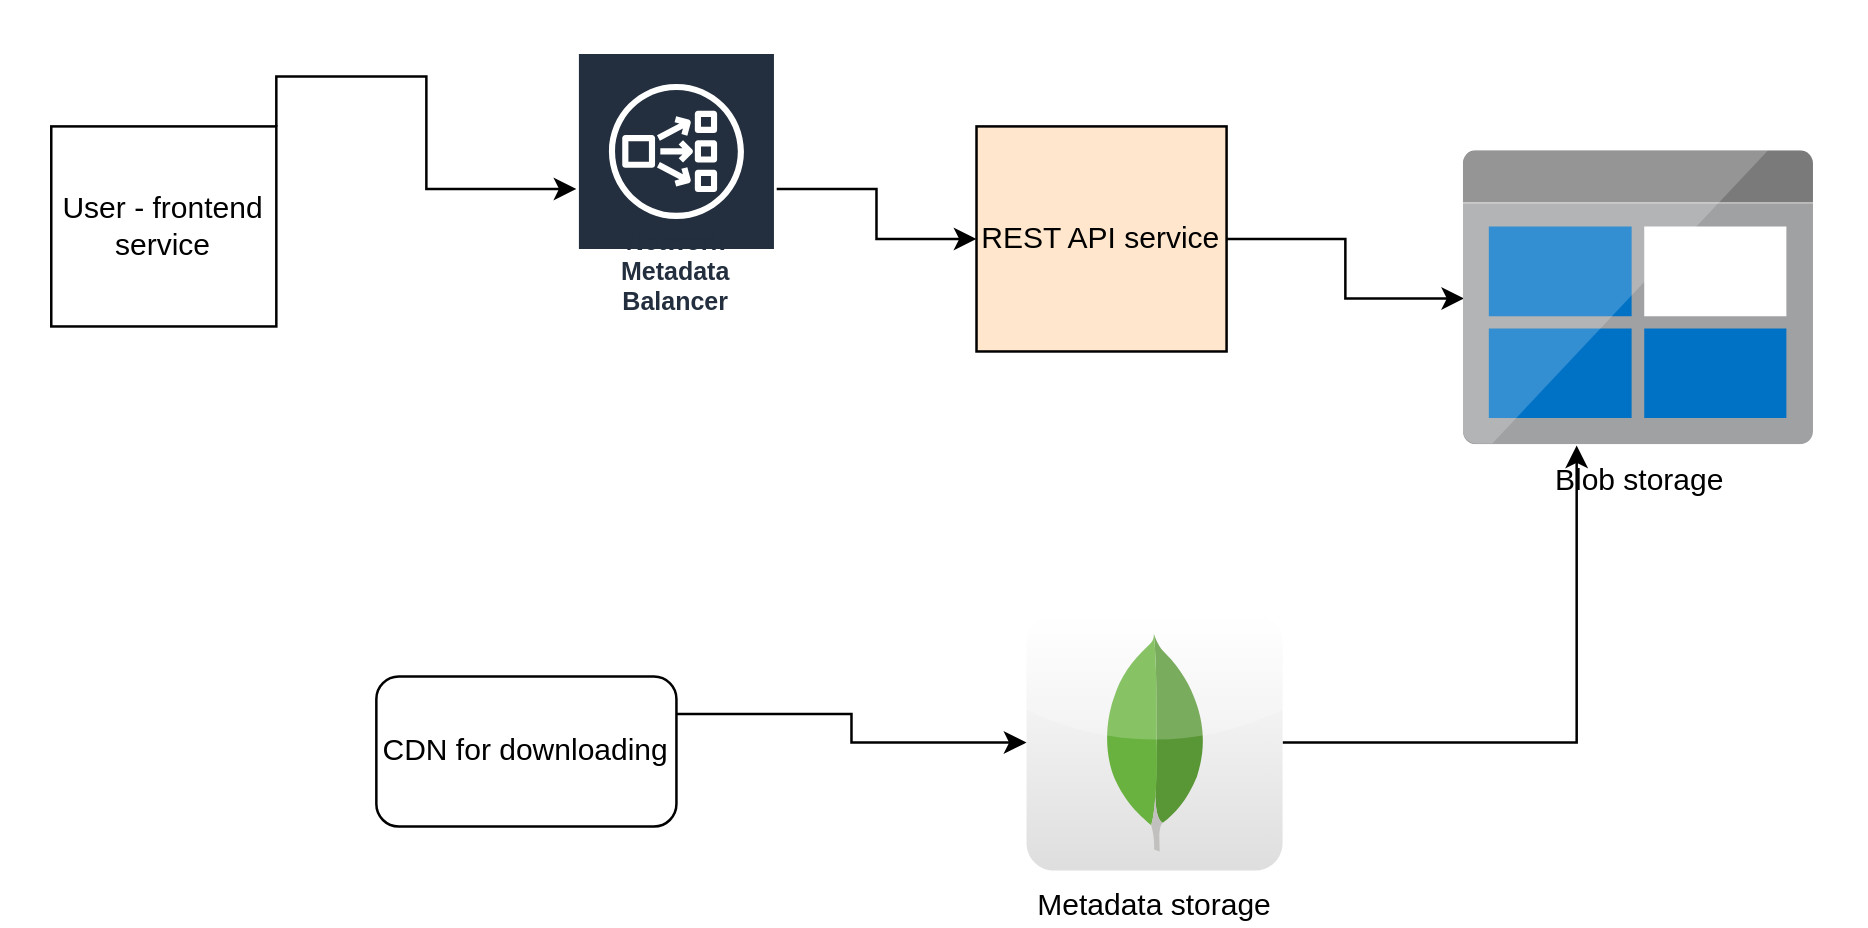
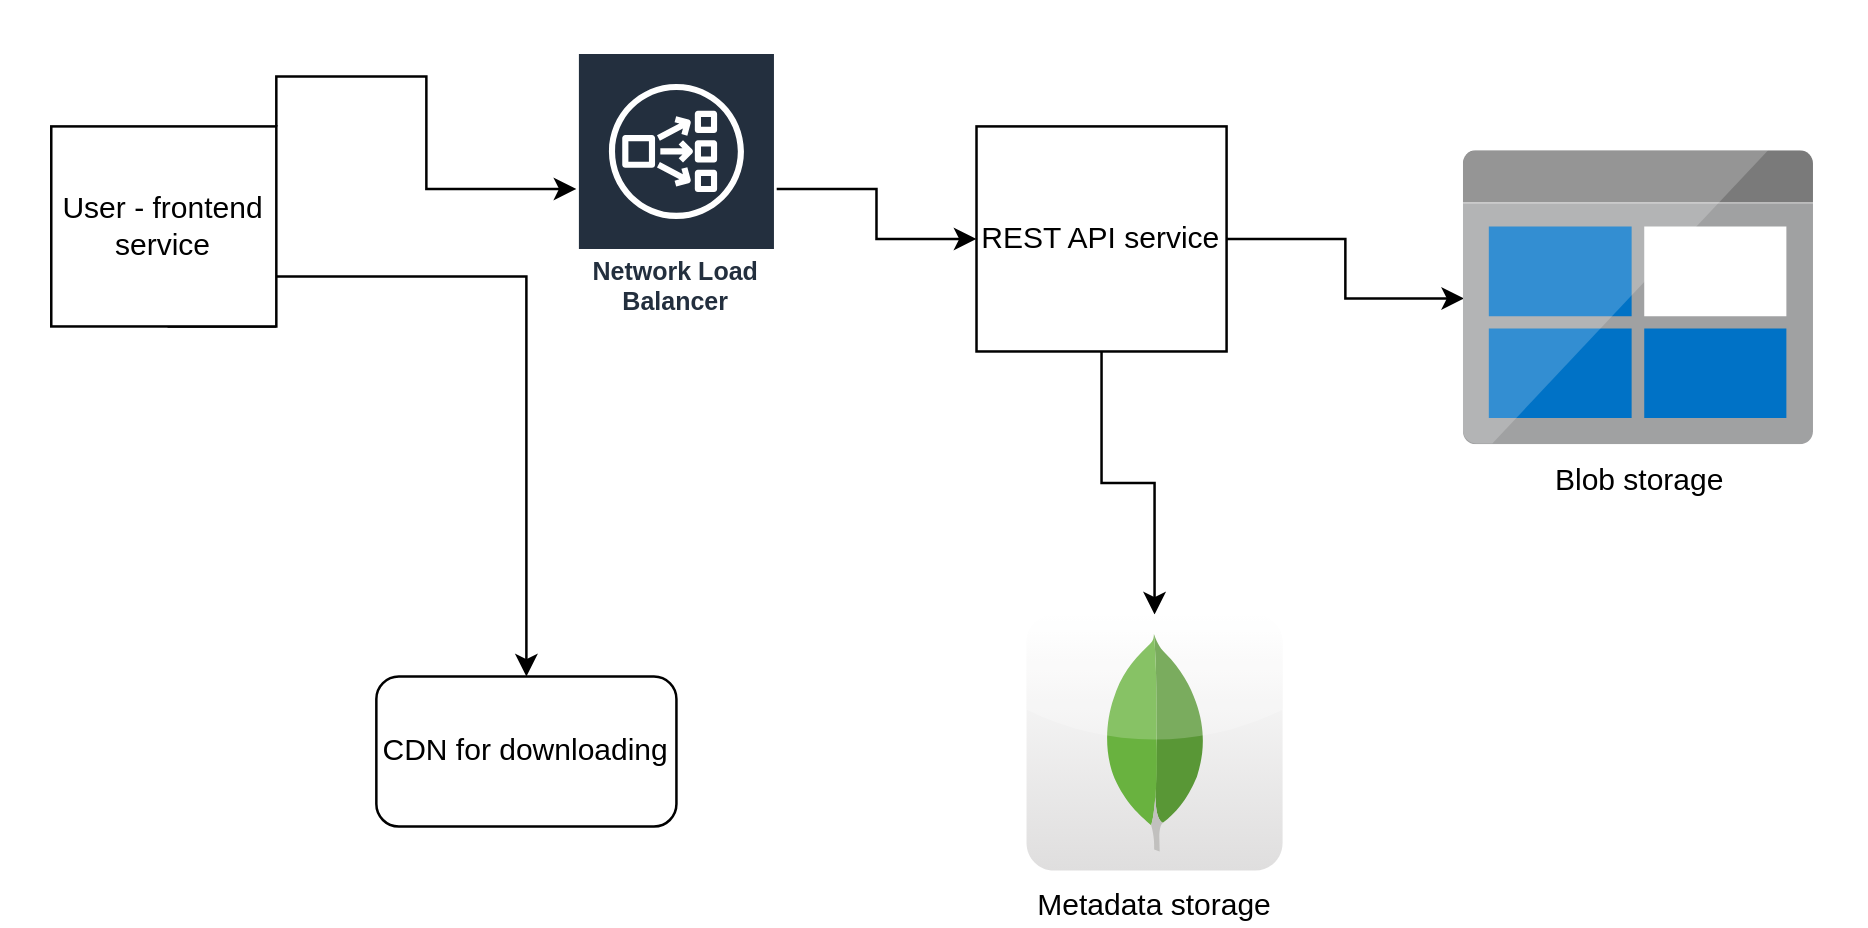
node "REST API service": fillcolor #ffe6cc -> #ffffff
node "Network Metadata Balancer": label "Network Metadata Balancer" -> "Network Load Balancer"
edge "User - frontend service" -> "CDN for downloading": added
edge "REST API service" -> "Metadata storage": added
edge "CDN for downloading" -> "Metadata storage": removed
edge "Metadata storage" -> "Blob storage": removed
